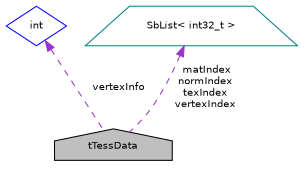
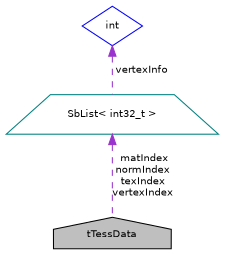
edge "tTessData" -> "int": now "SbList< int32_t >" -> "int"
